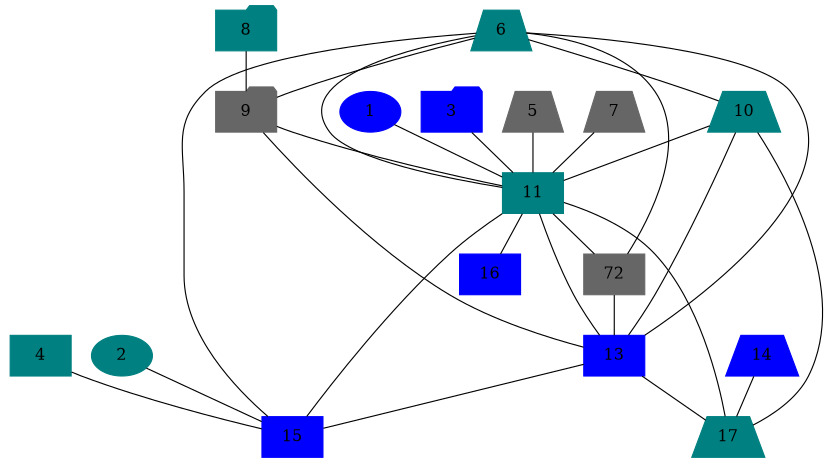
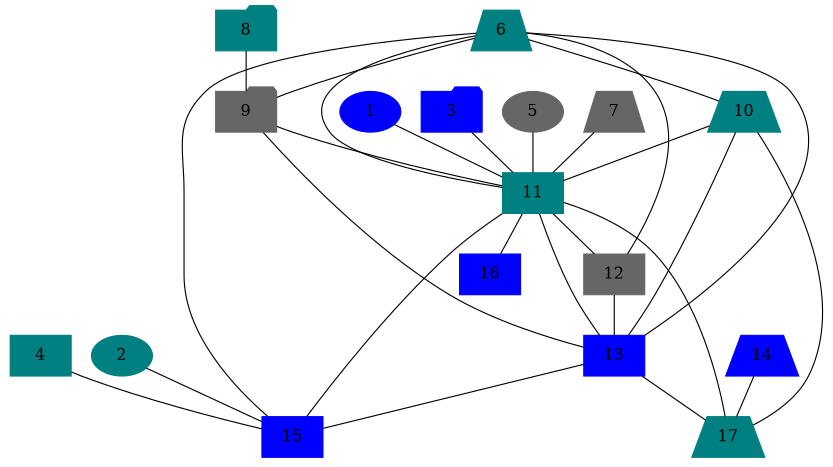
node "5": shape trapezium -> ellipse
node "72": label "72" -> "12"
